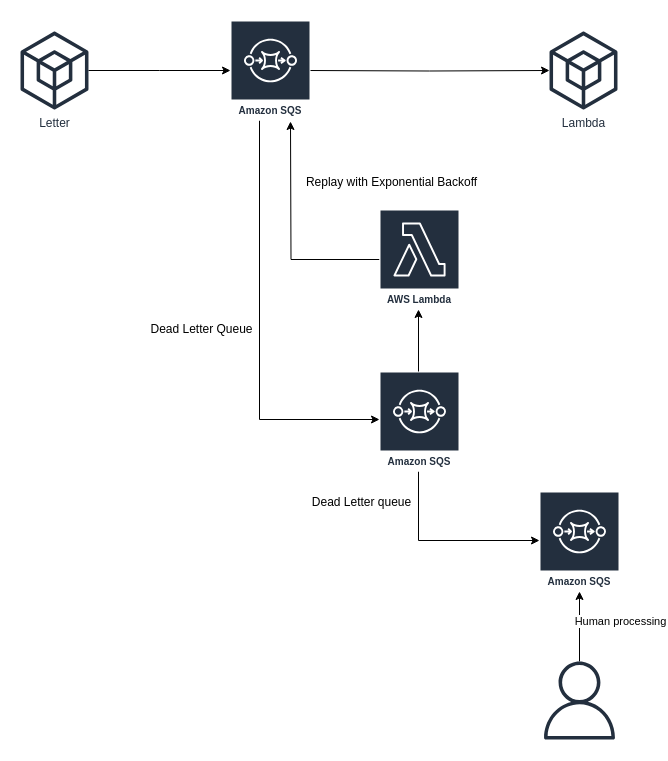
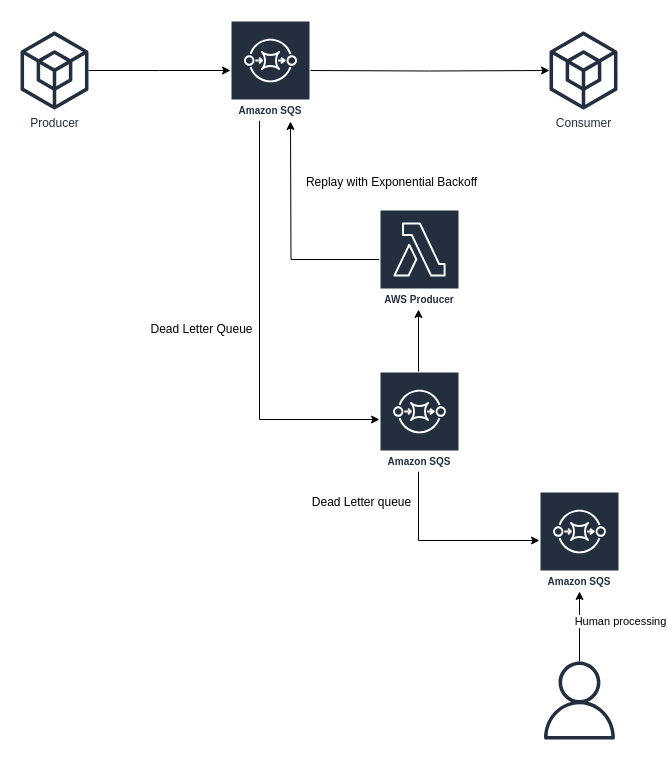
node "Letter": label "Letter" -> "Producer"
node "Lambda": label "Lambda" -> "Consumer"
node "AWS Lambda": label "AWS Lambda" -> "AWS Producer"
